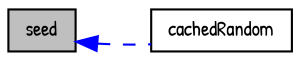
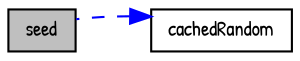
edge "cachedRandom" -> "seed": reversed
